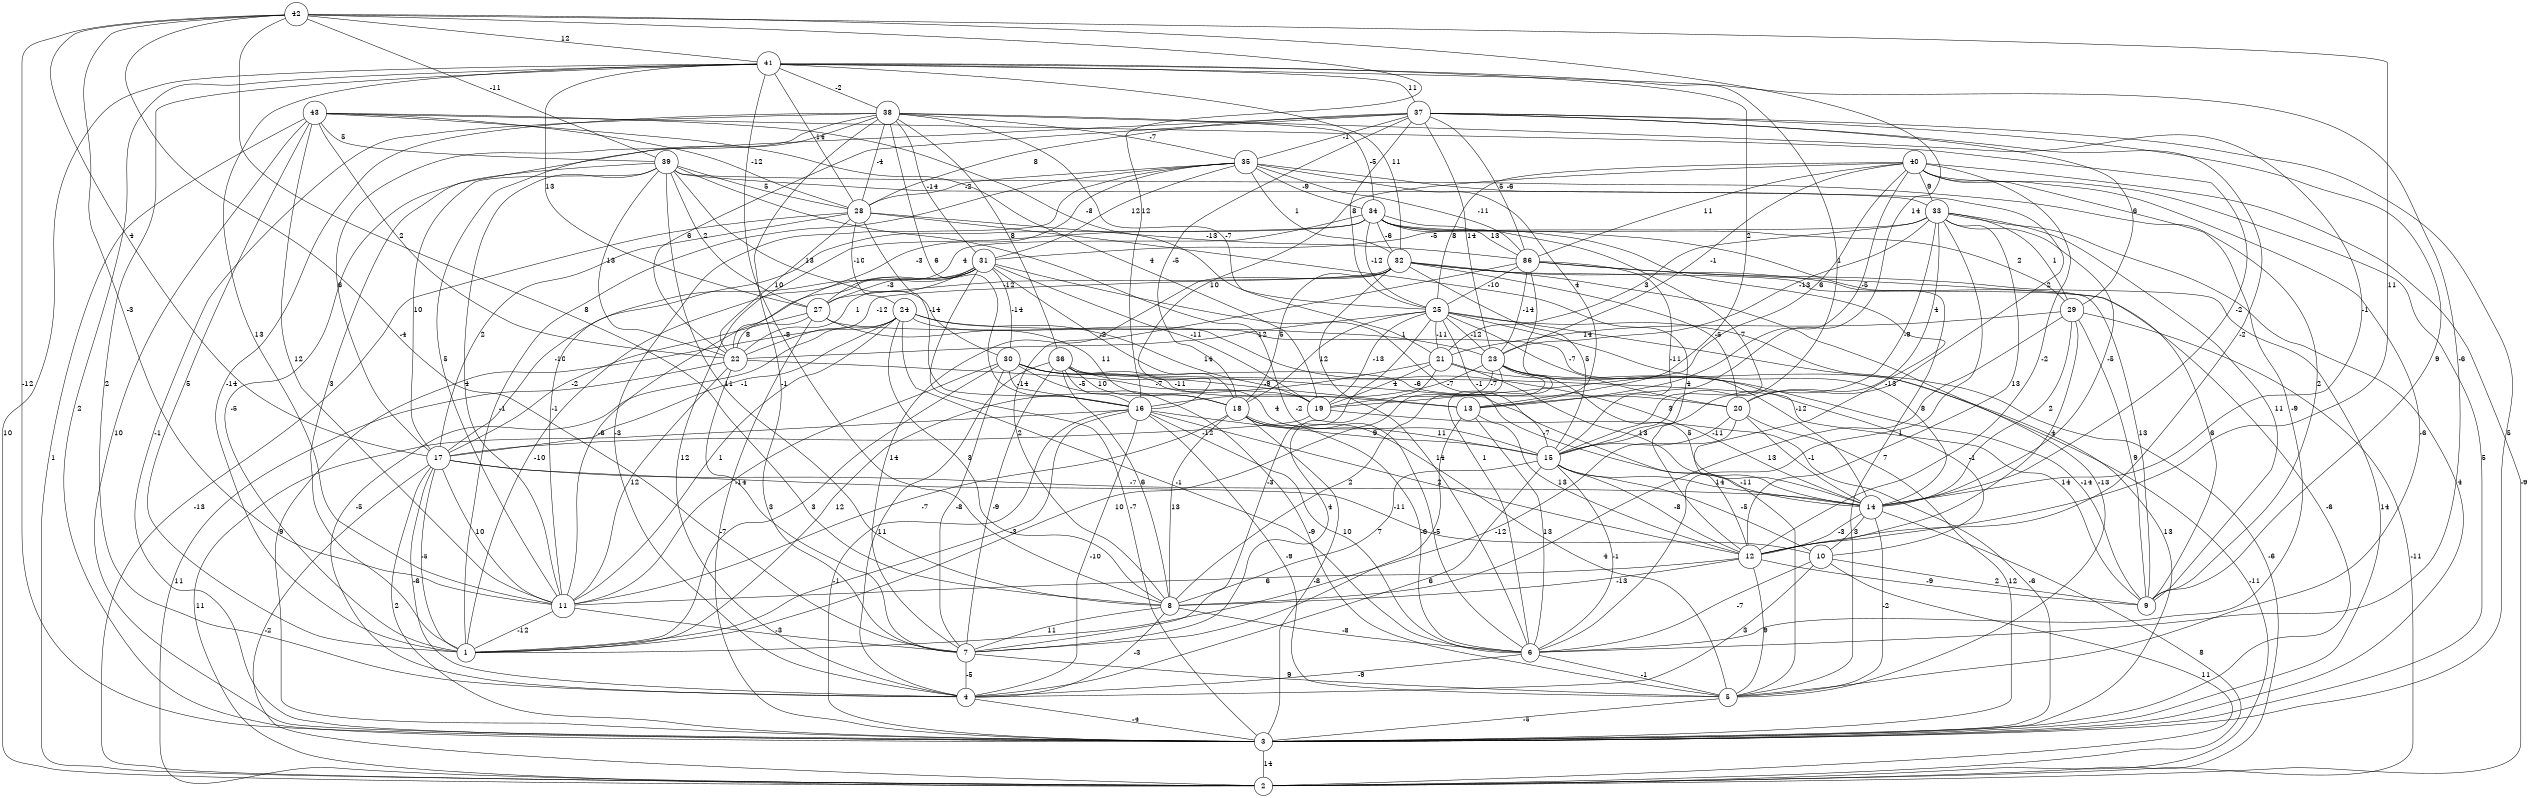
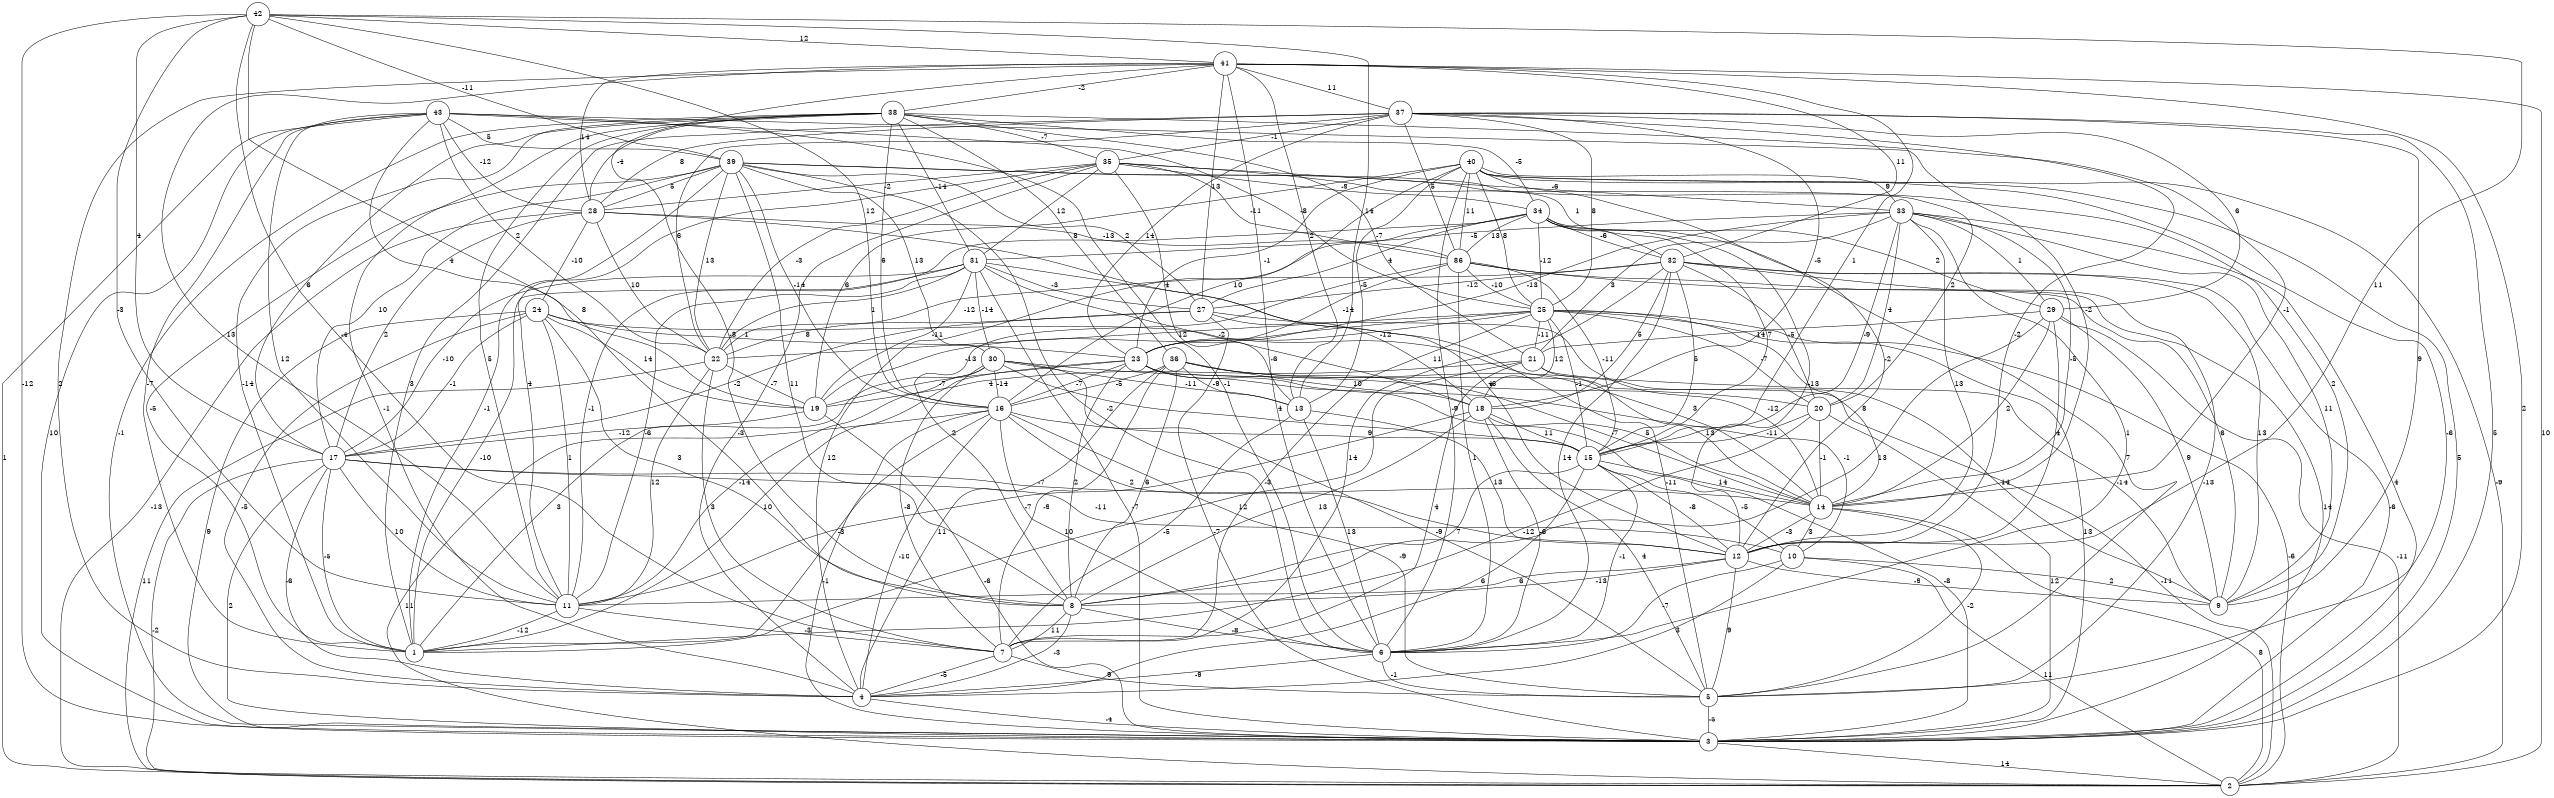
edge "43" -- "1": label "5" -> "-7"
edge "28" -- "16": now "39" -- "16"
edge "38" -- "7": now "38" -- "4"
edge "24" -- "6": now "43" -- "6"
